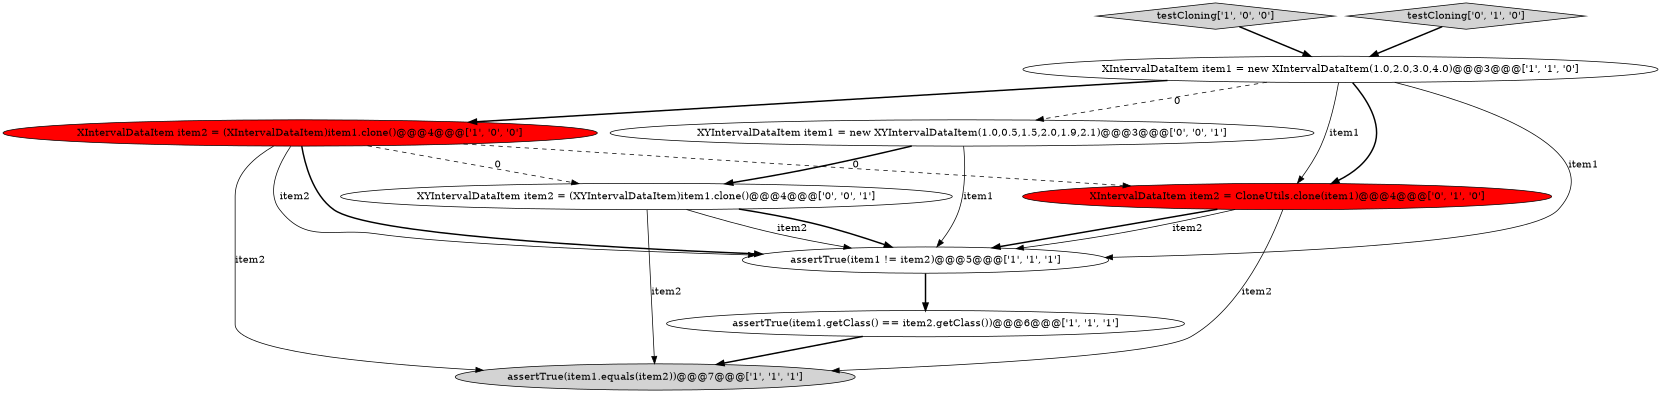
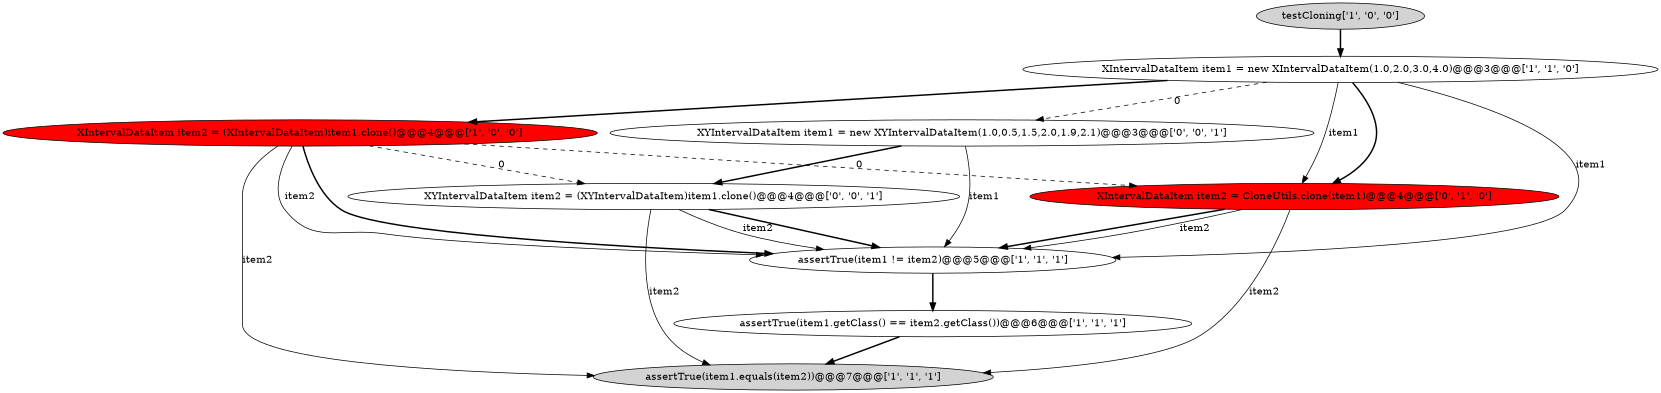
node "testCloning['1', '0', '0']": shape diamond -> ellipse
node "testCloning['0', '1', '0']": removed
